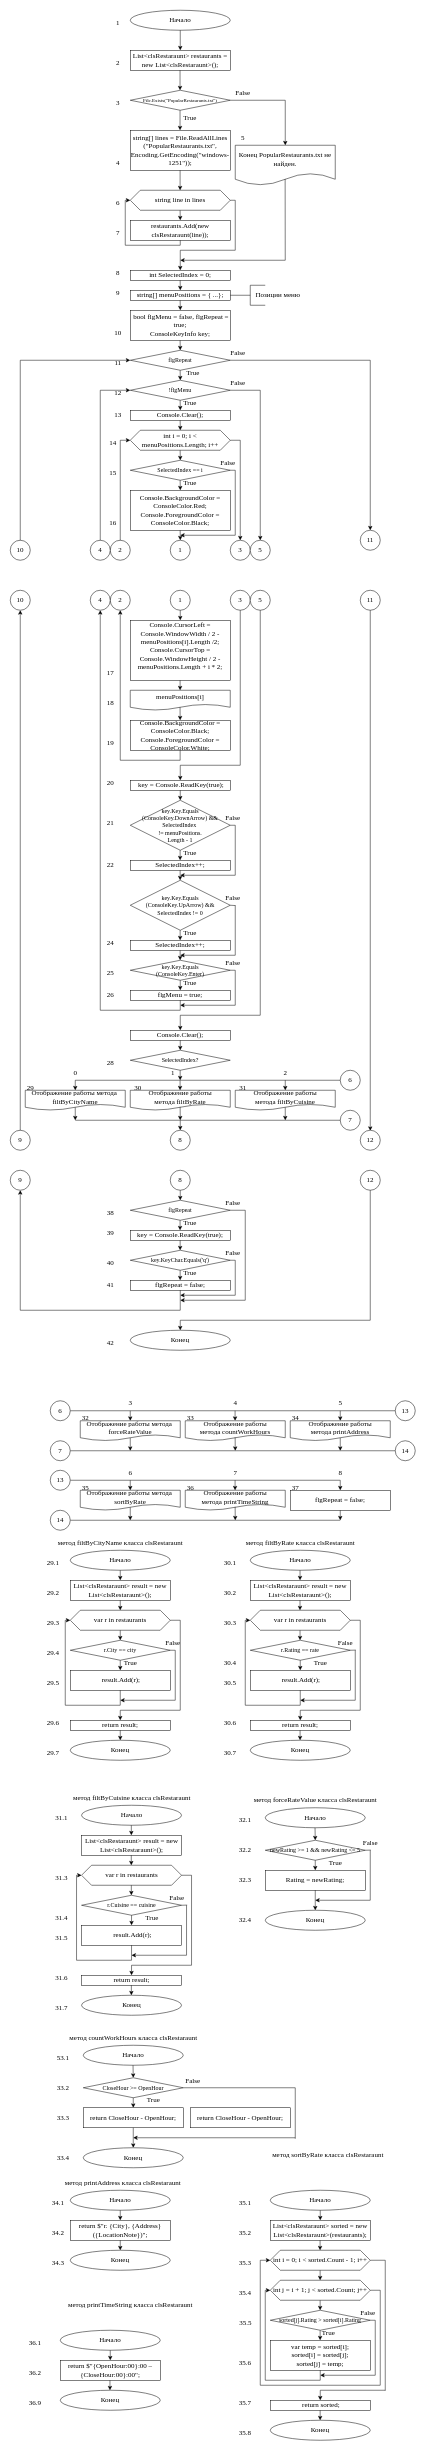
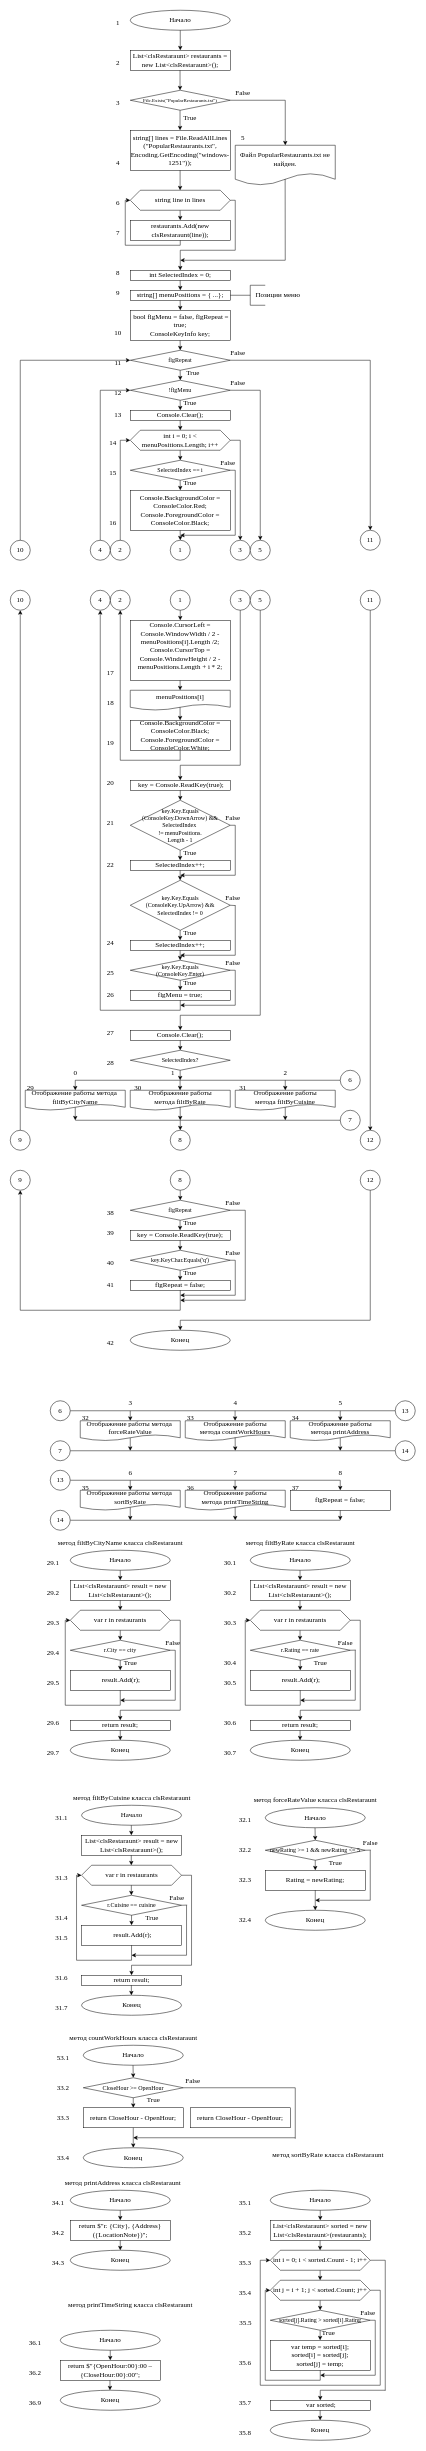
node "Конец PopularRestaurants.txt не найден.": label "Конец PopularRestaurants.txt не найден." -> "Файл PopularRestaurants.txt не найден."
node "27": added
node "return sorted;": label "return sorted;" -> "var sorted;"
